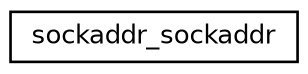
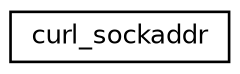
node "sockaddr_sockaddr": label "sockaddr_sockaddr" -> "curl_sockaddr"
